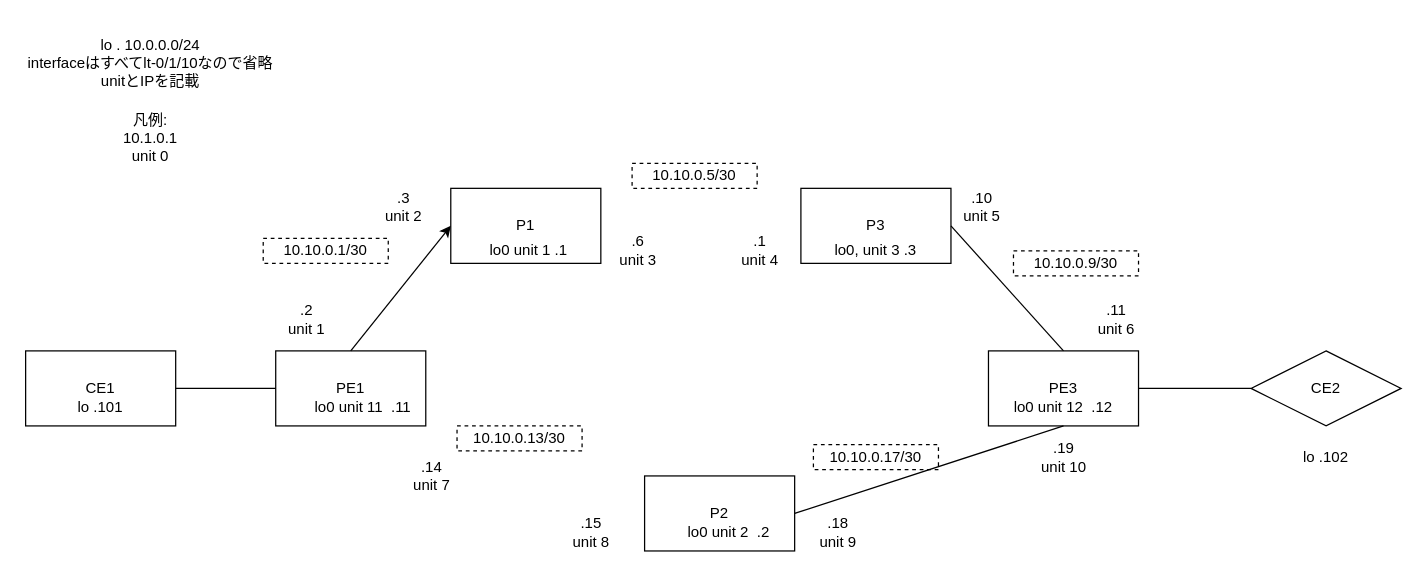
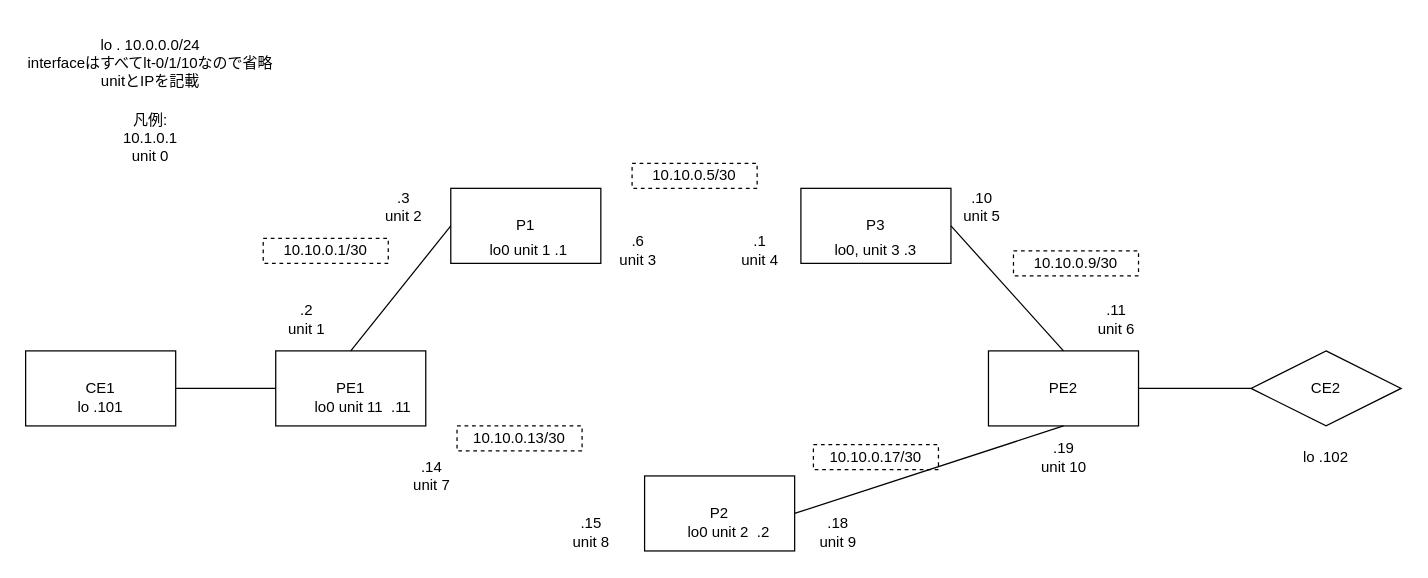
edge "PE1" -> "P1": arrowhead classic -> none
node "PE3": label "PE3" -> "PE2"
node "lo0 unit 12 .12": removed
